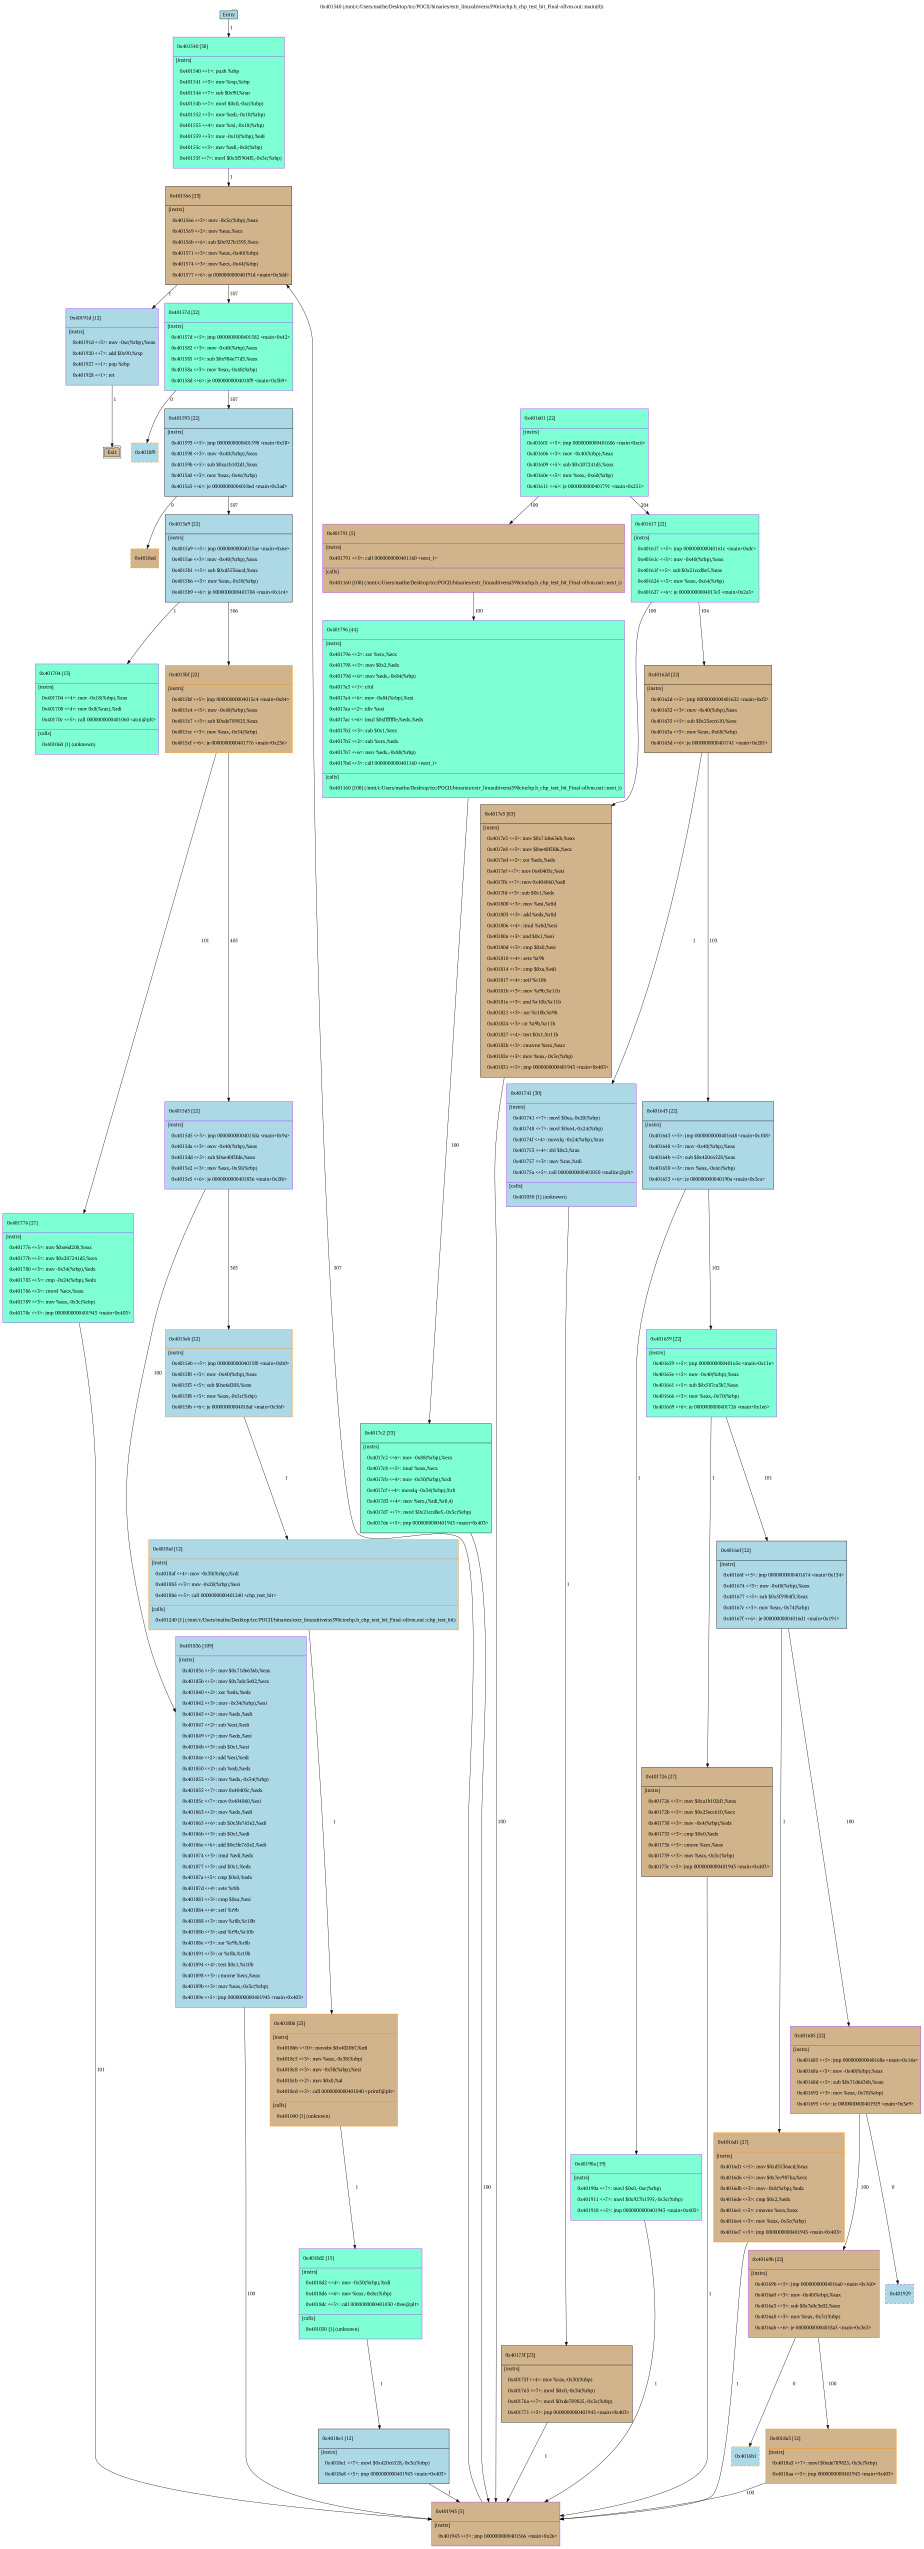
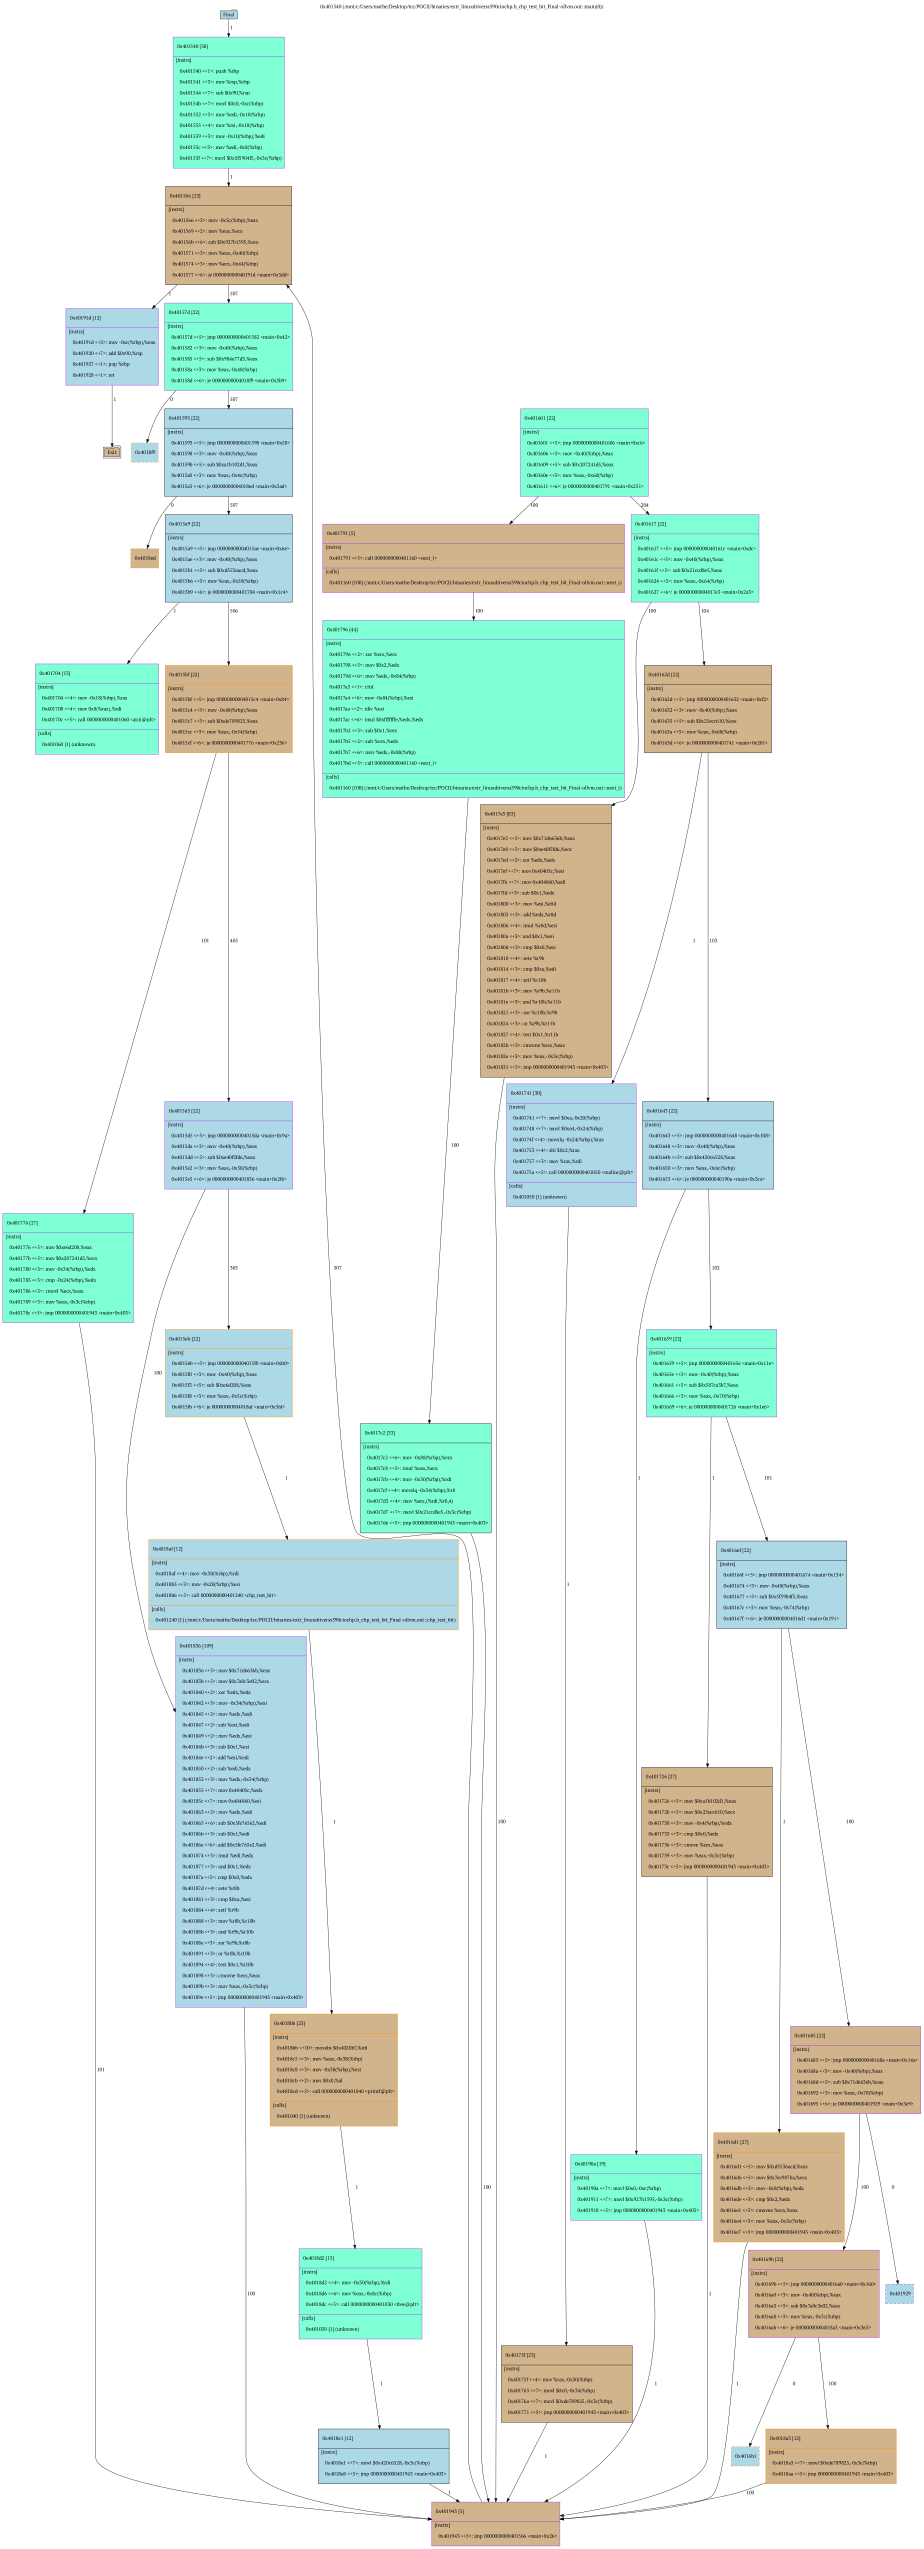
node "Entry": label "Entry" -> "Final"
